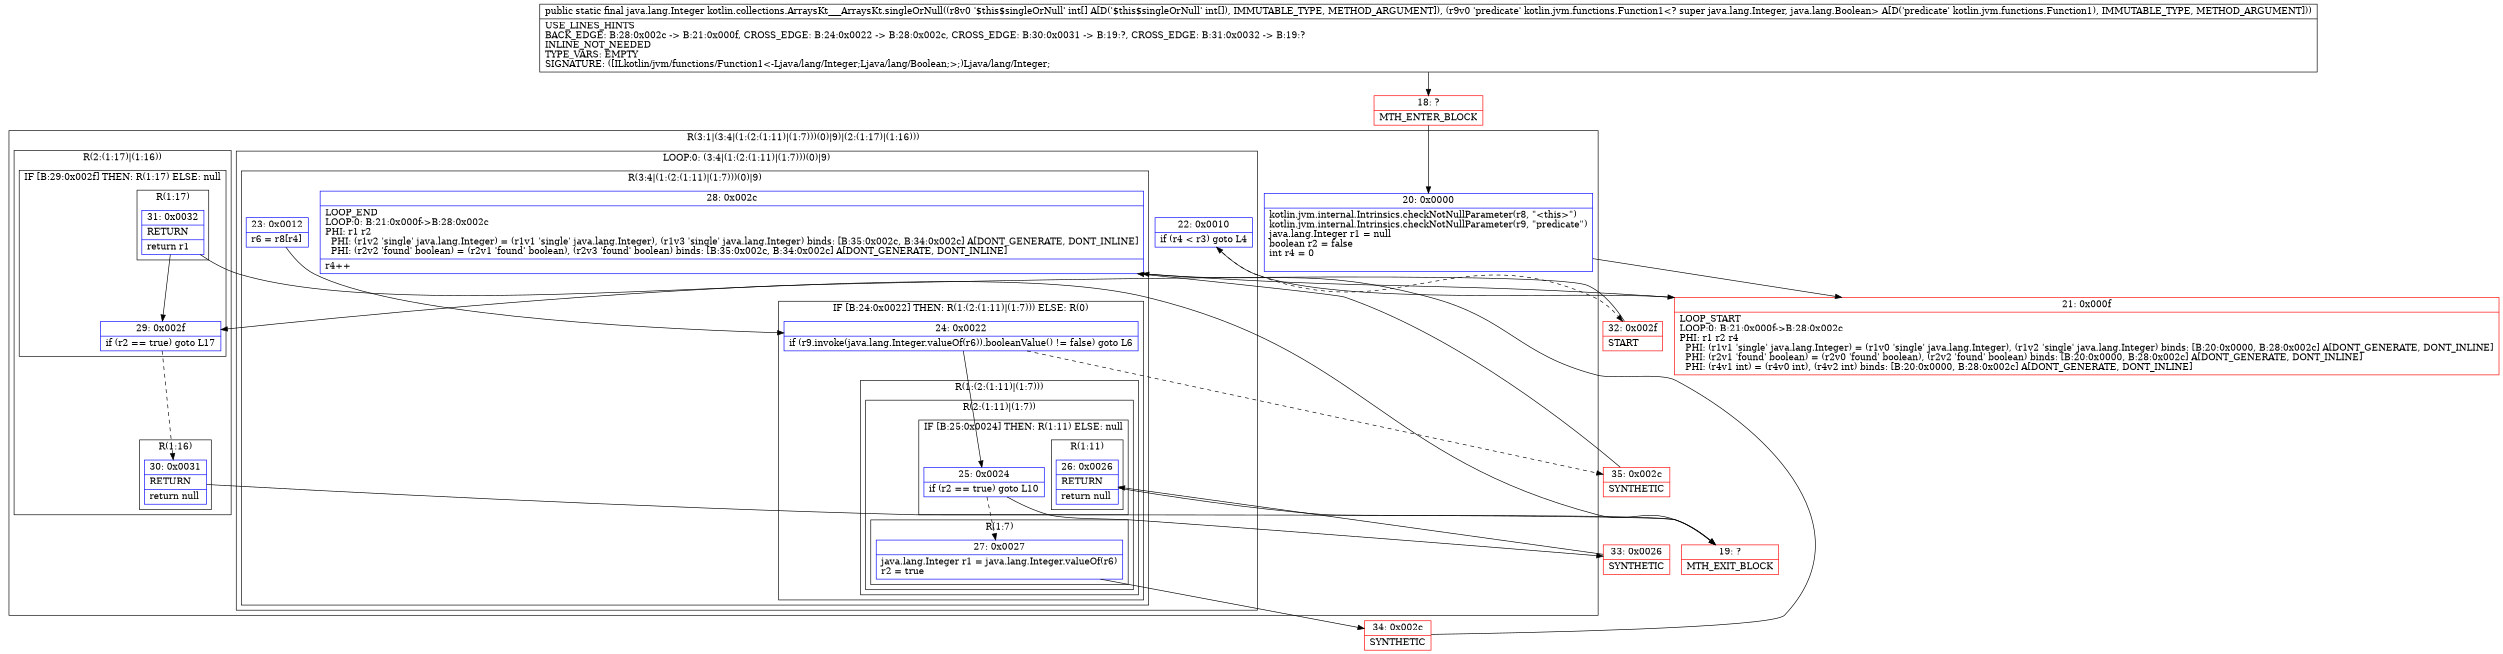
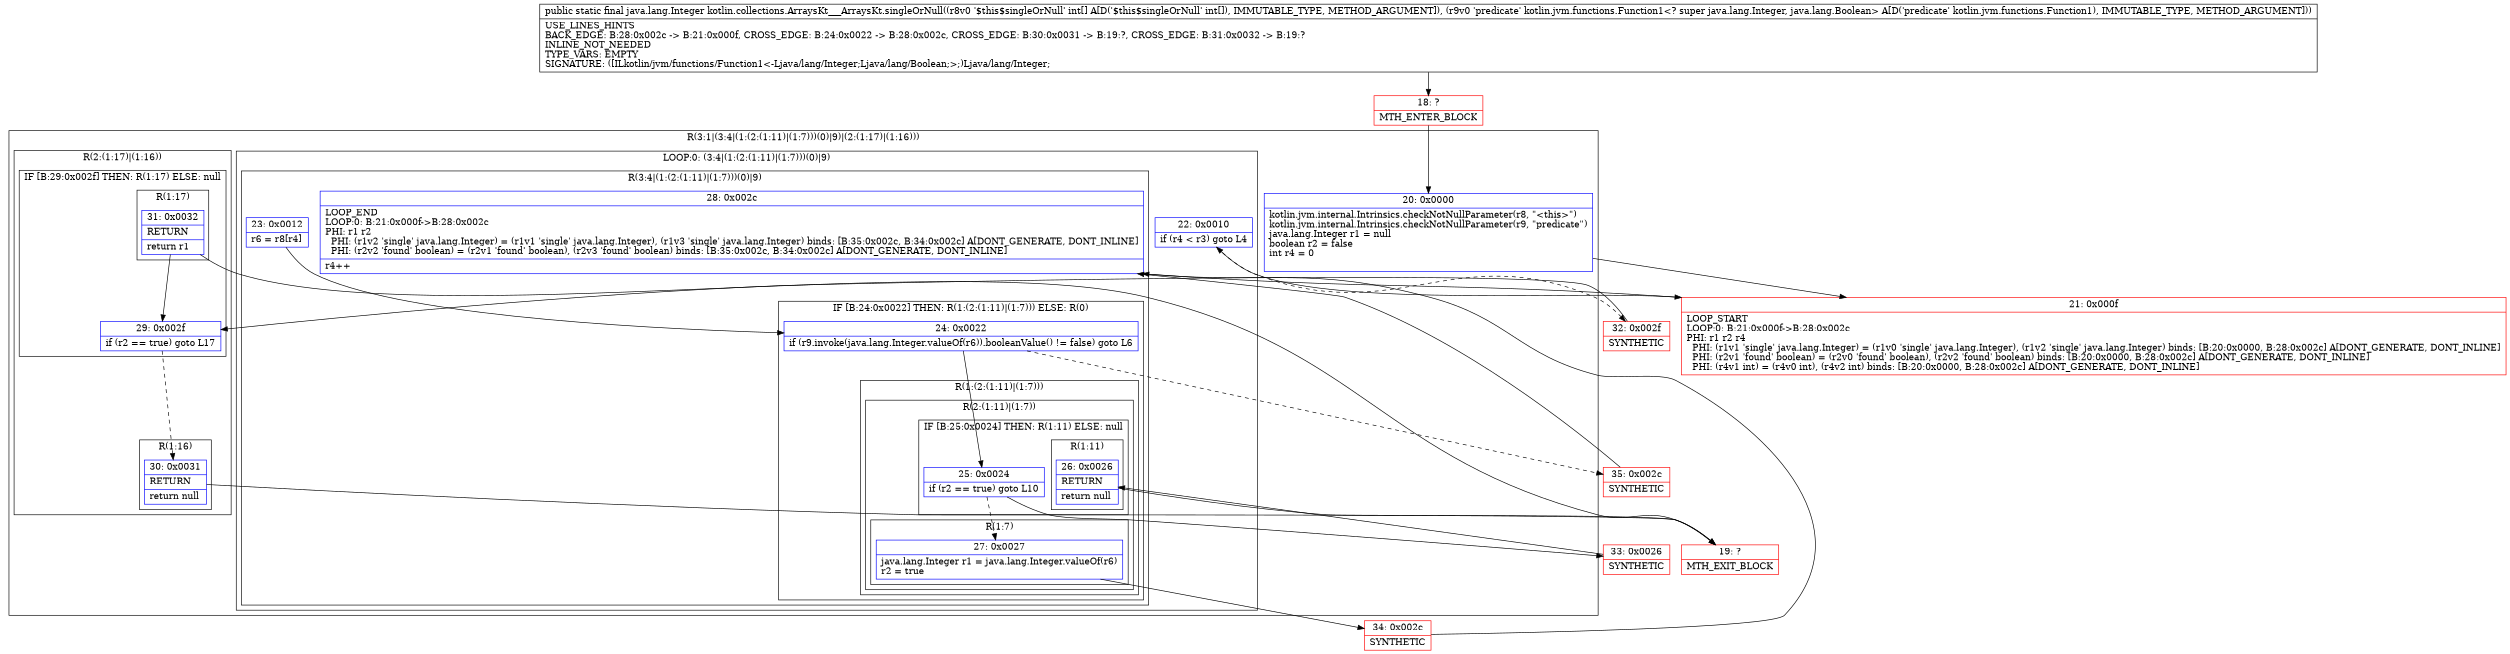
node "32: 0x002f": text "START" -> "SYNTHETIC"
